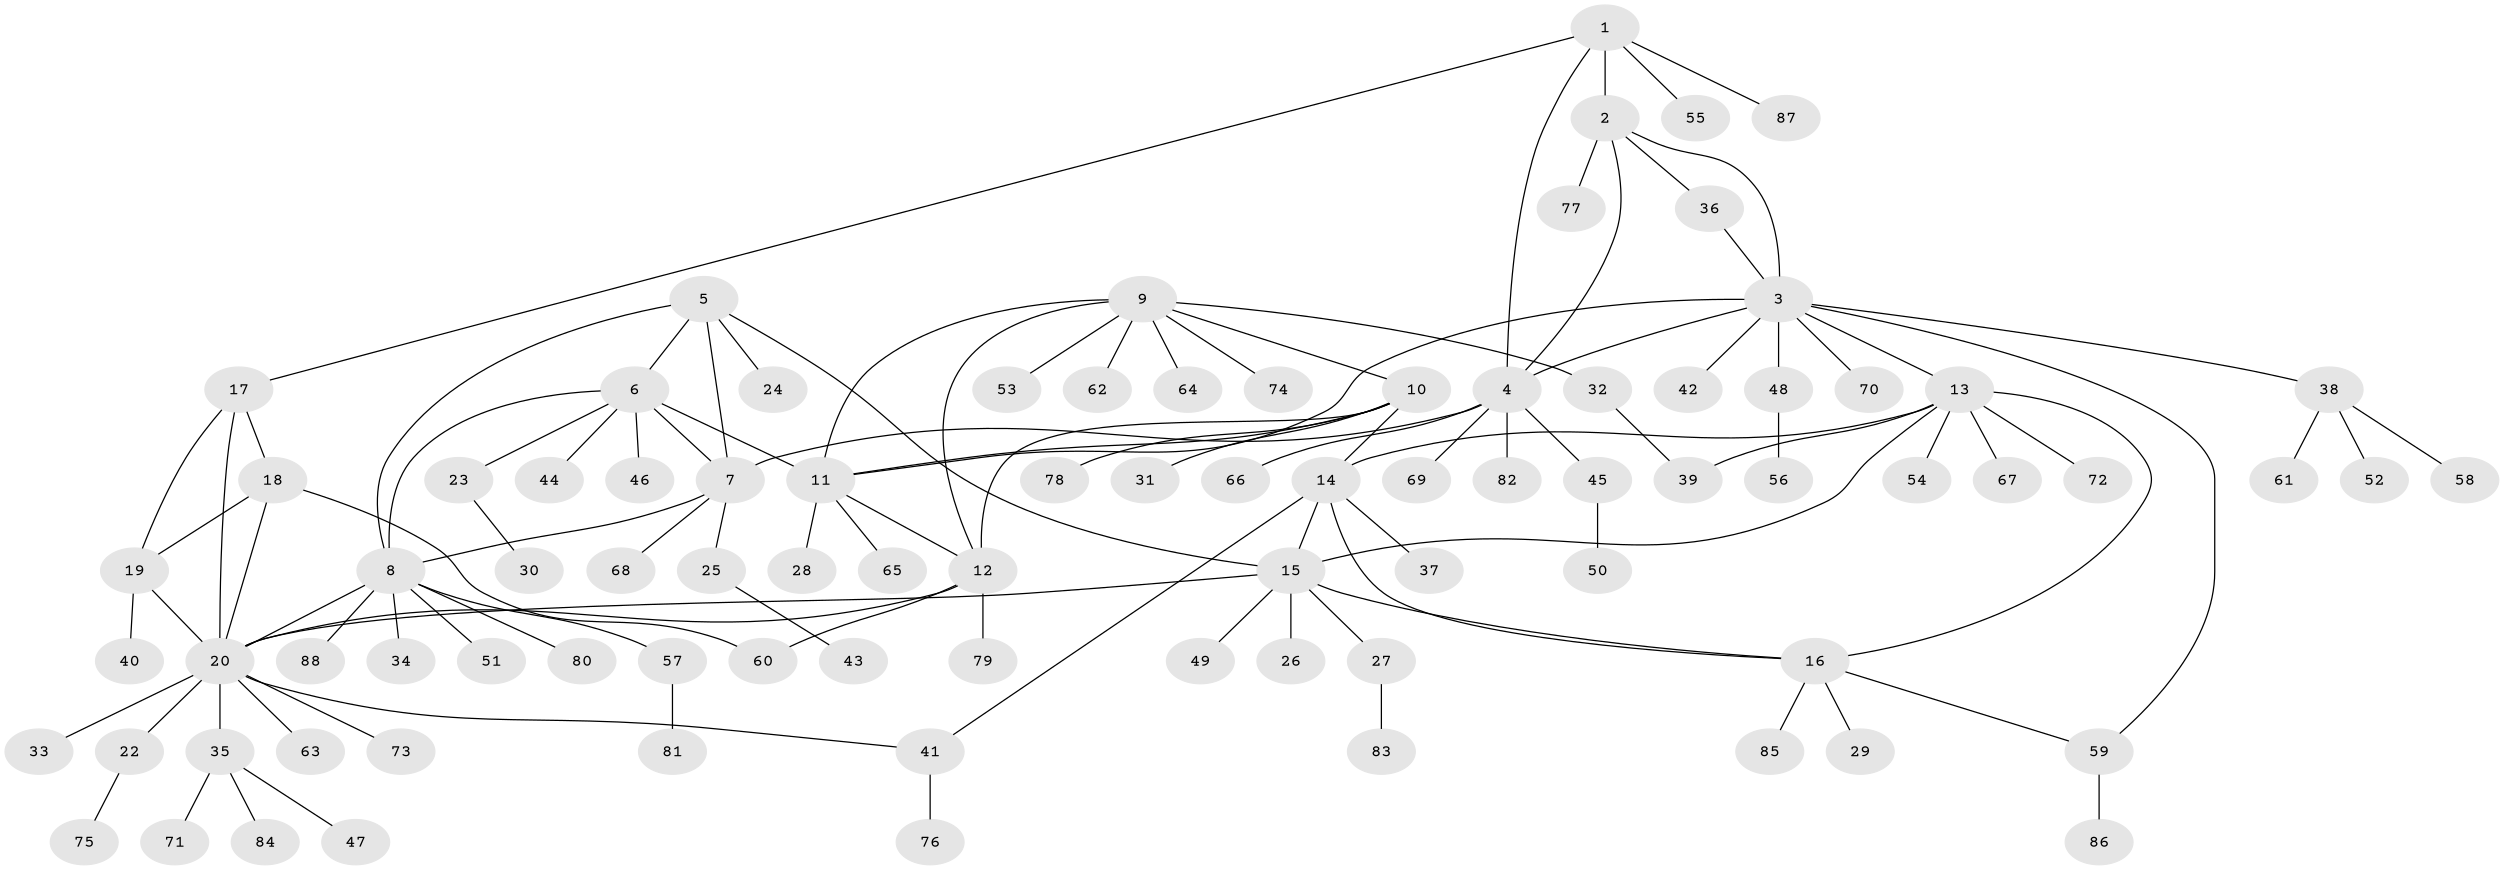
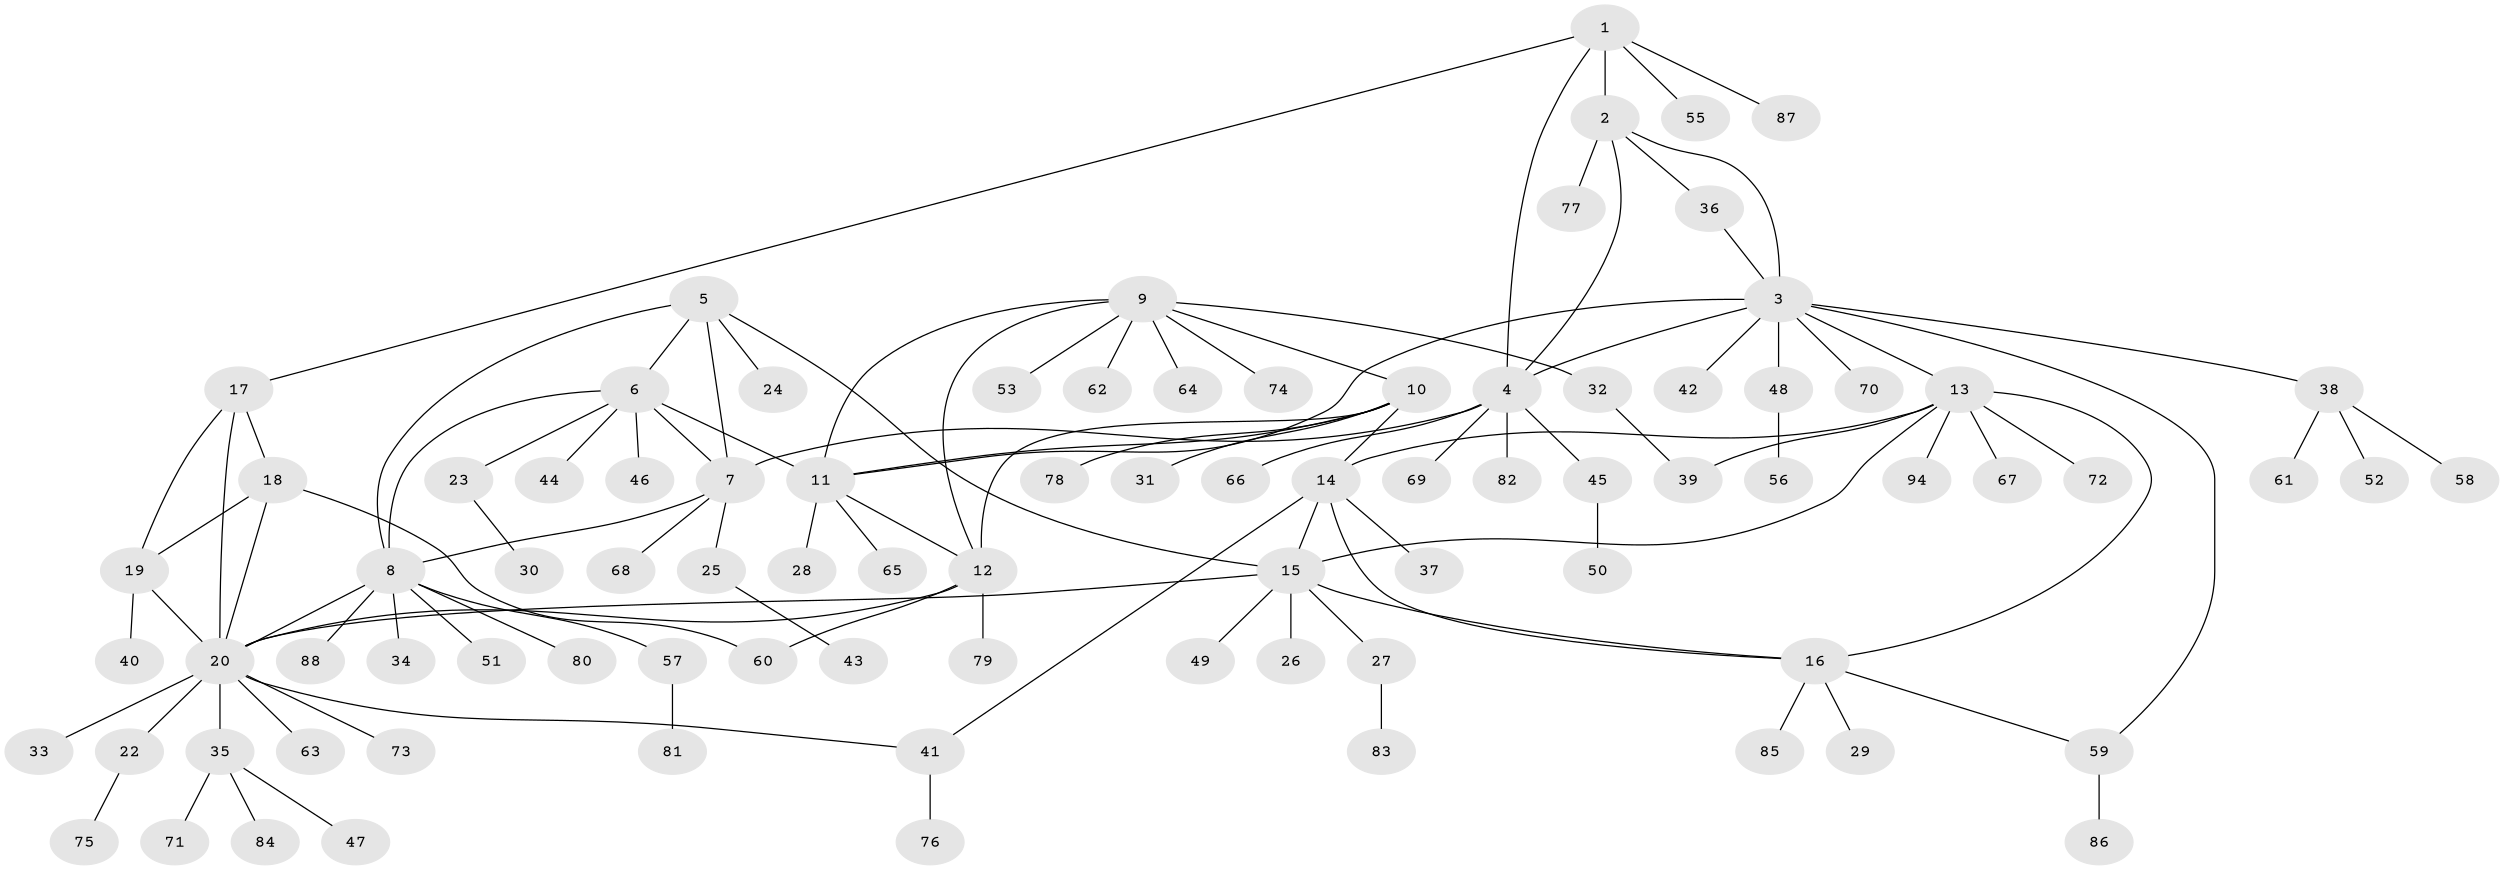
node "54": label "54" -> "94"
